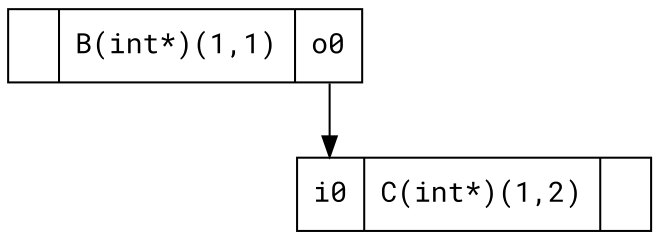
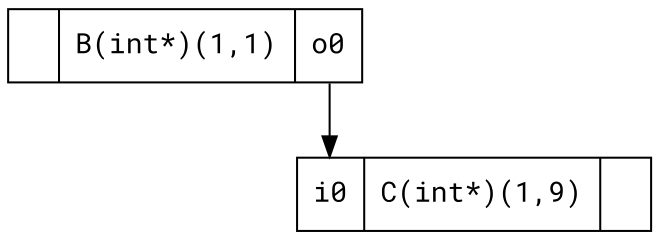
node "i0": text "C(int*)(1,2)" -> "C(int*)(1,9)"
